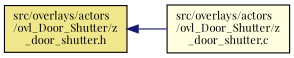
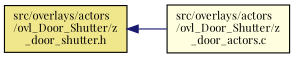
node "src/overlays/actors /ovl_Door_Shutter/z _door_shutter.c": label "src/overlays/actors /ovl_Door_Shutter/z _door_shutter.c" -> "src/overlays/actors /ovl_Door_Shutter/z _door_actors.c"
